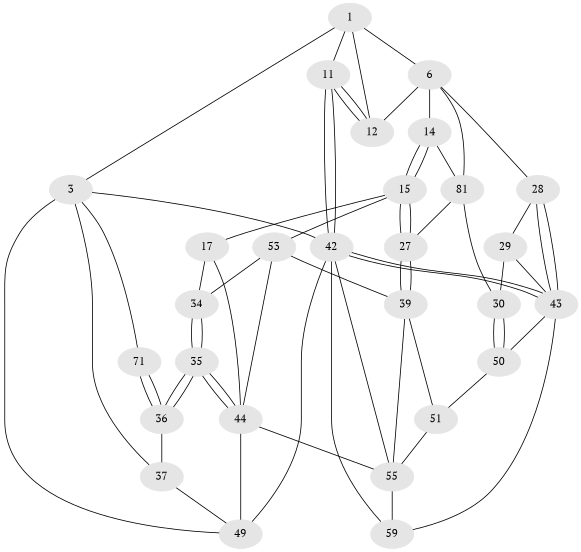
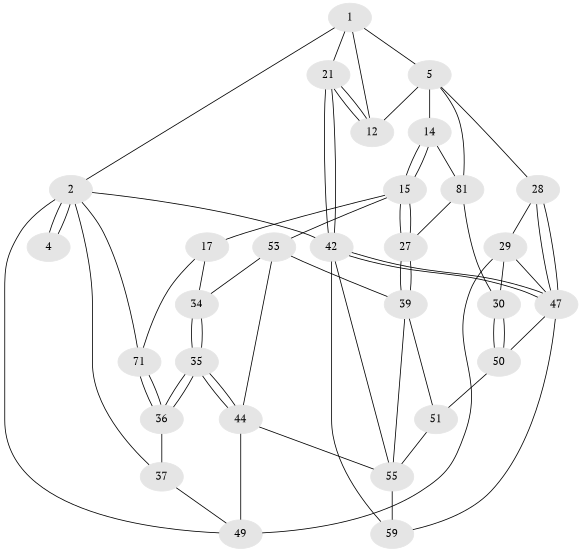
node "11": label "11" -> "21"
node "6": label "6" -> "5"
node "3": label "3" -> "2"
node "4": added
node "43": label "43" -> "47"
edge "17" -- "44": now "17" -- "71"
edge "42" -- "49": now "29" -- "49"
